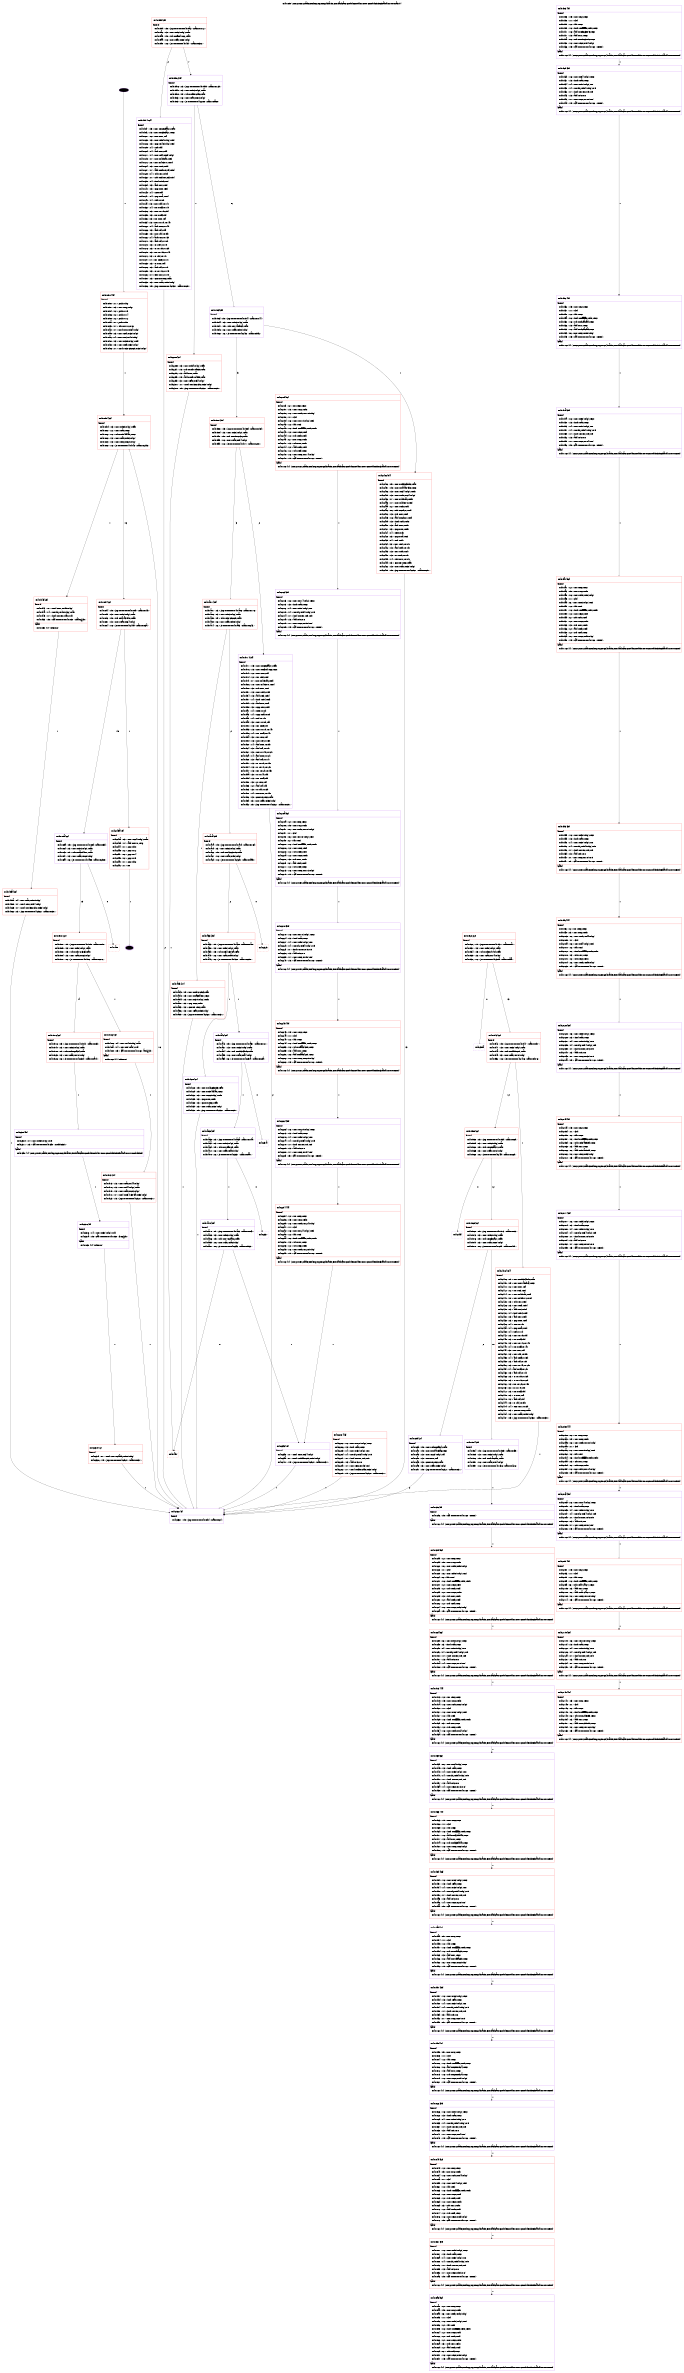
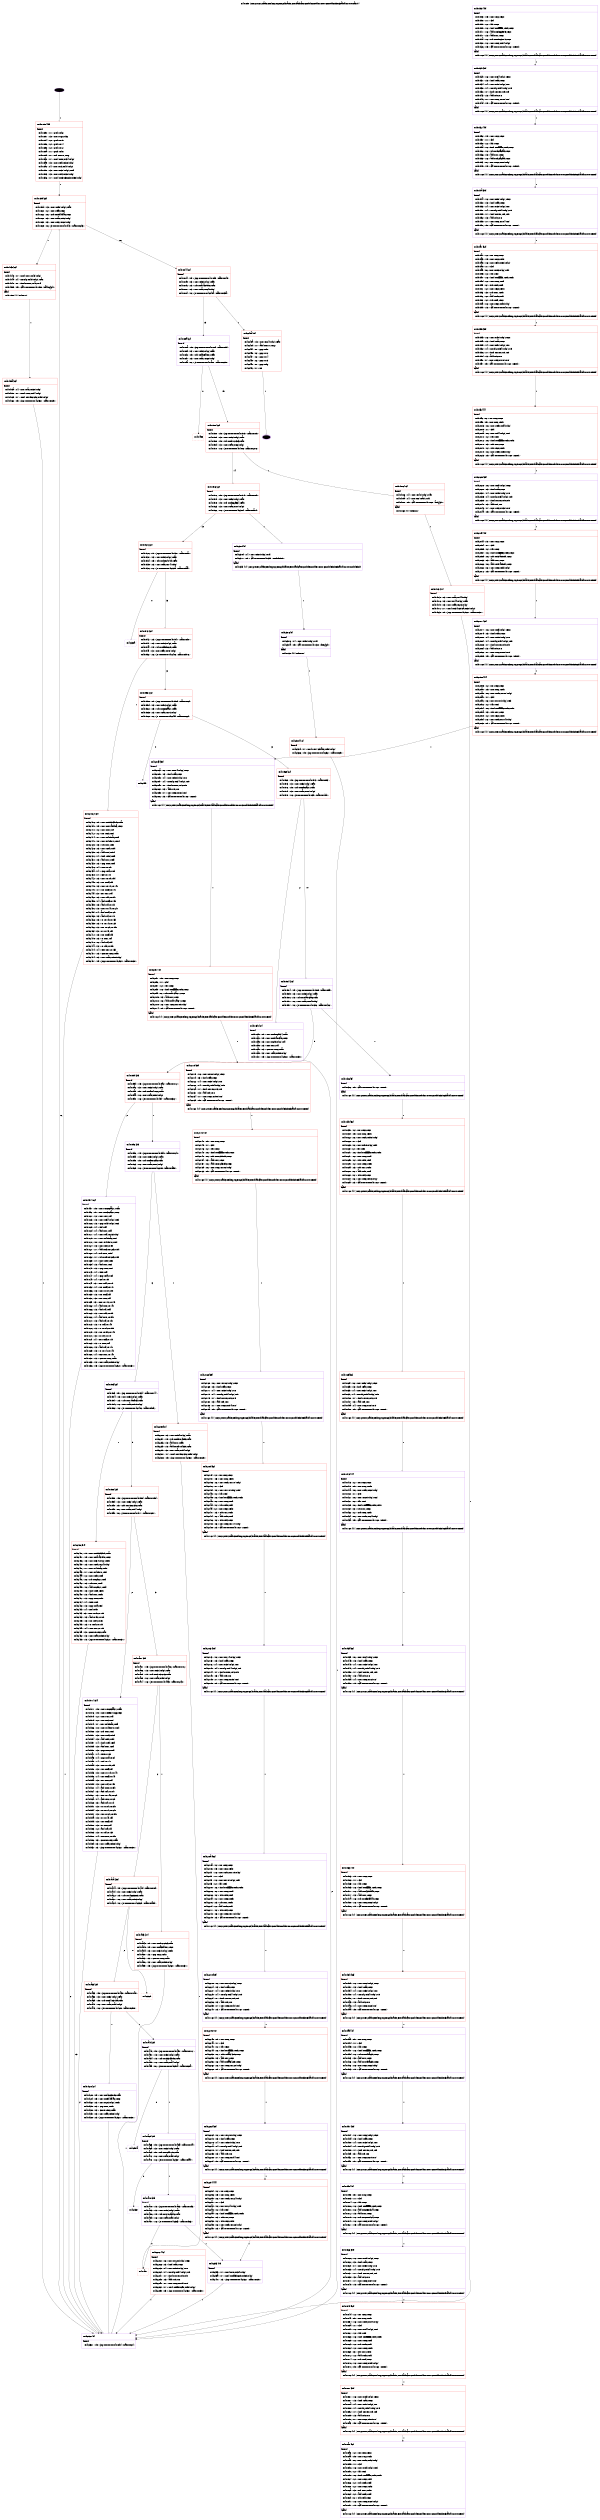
edge "0x401916 [22]" -> "0x40192c [22]": added, label "13"
edge "0x401984 [25]" -> "0x40199d [25]": added, label "9"
node "0x402168 [39]": added
